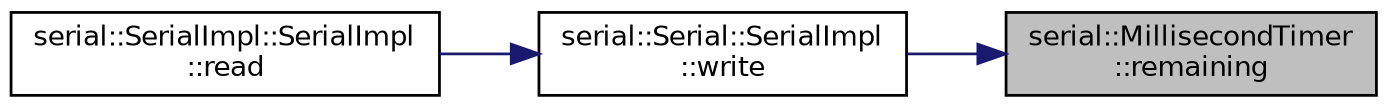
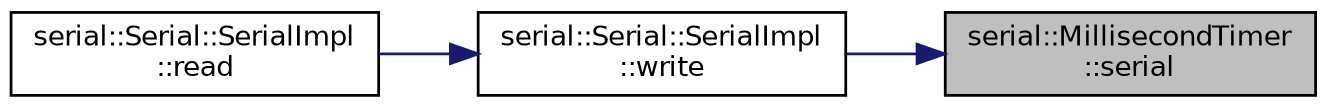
node "serial::SerialImpl::SerialImpl ::read": label "serial::SerialImpl::SerialImpl ::read" -> "serial::Serial::SerialImpl ::read"
node "serial::MillisecondTimer ::remaining": label "serial::MillisecondTimer ::remaining" -> "serial::MillisecondTimer ::serial"
